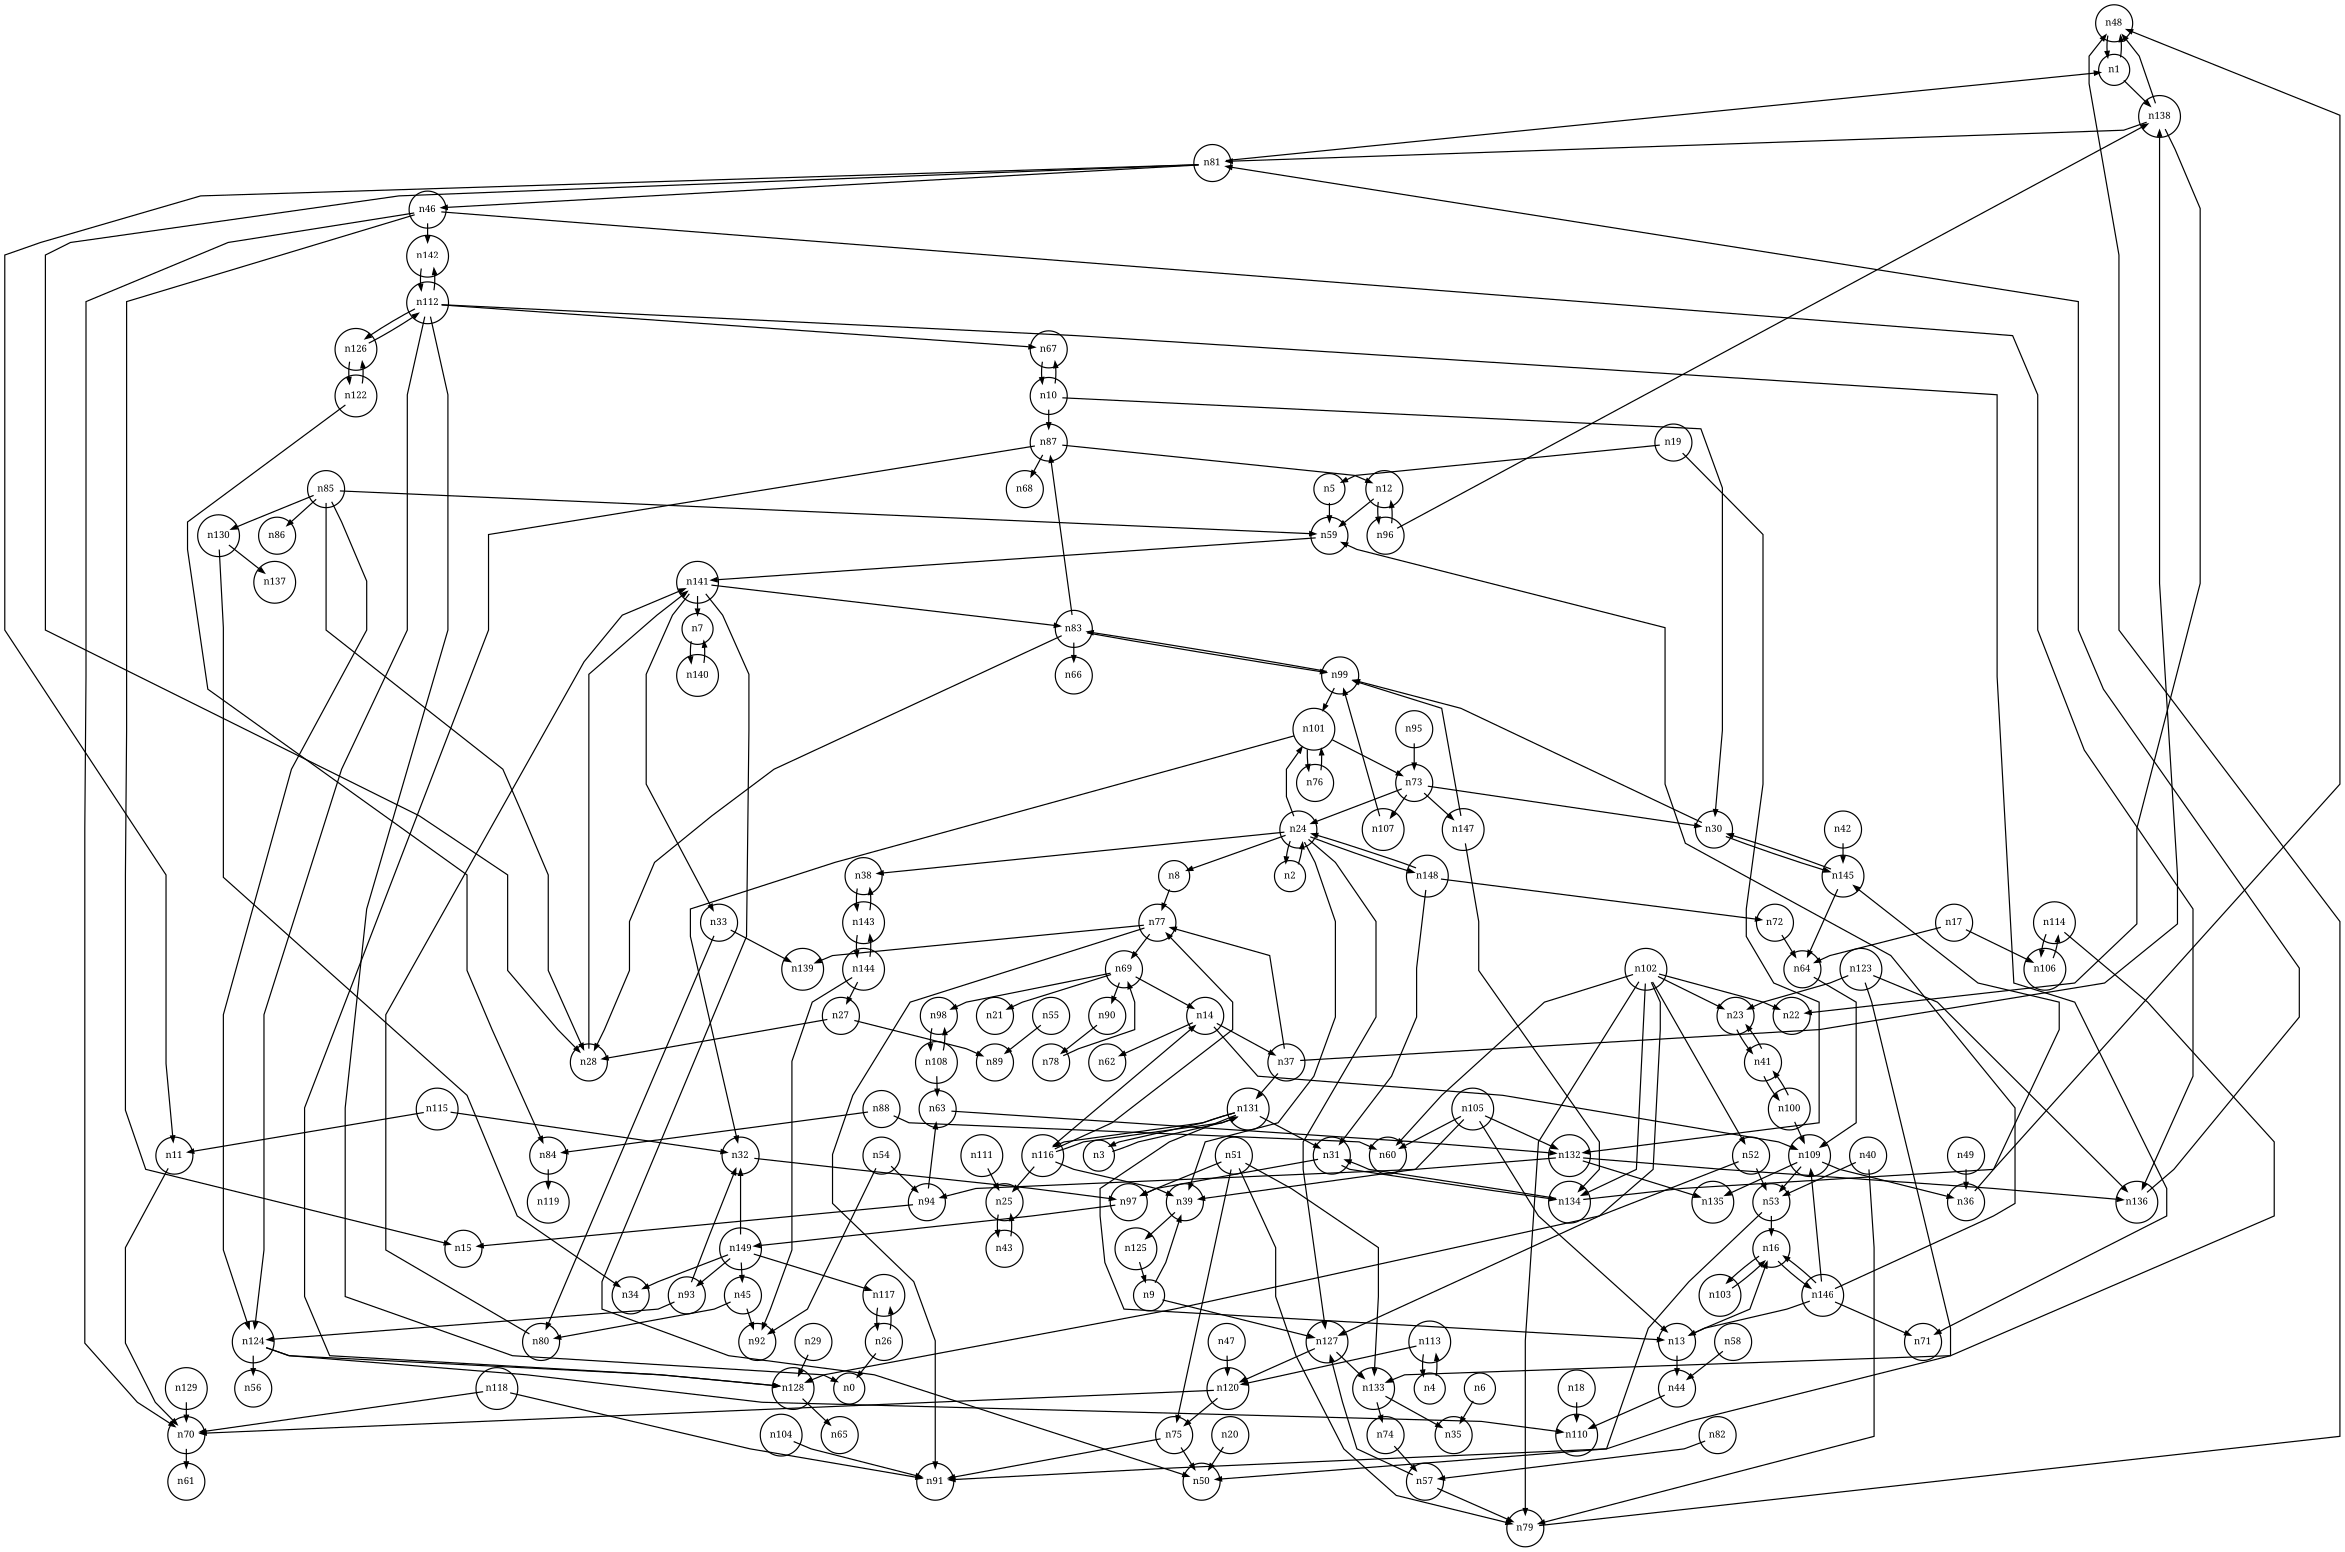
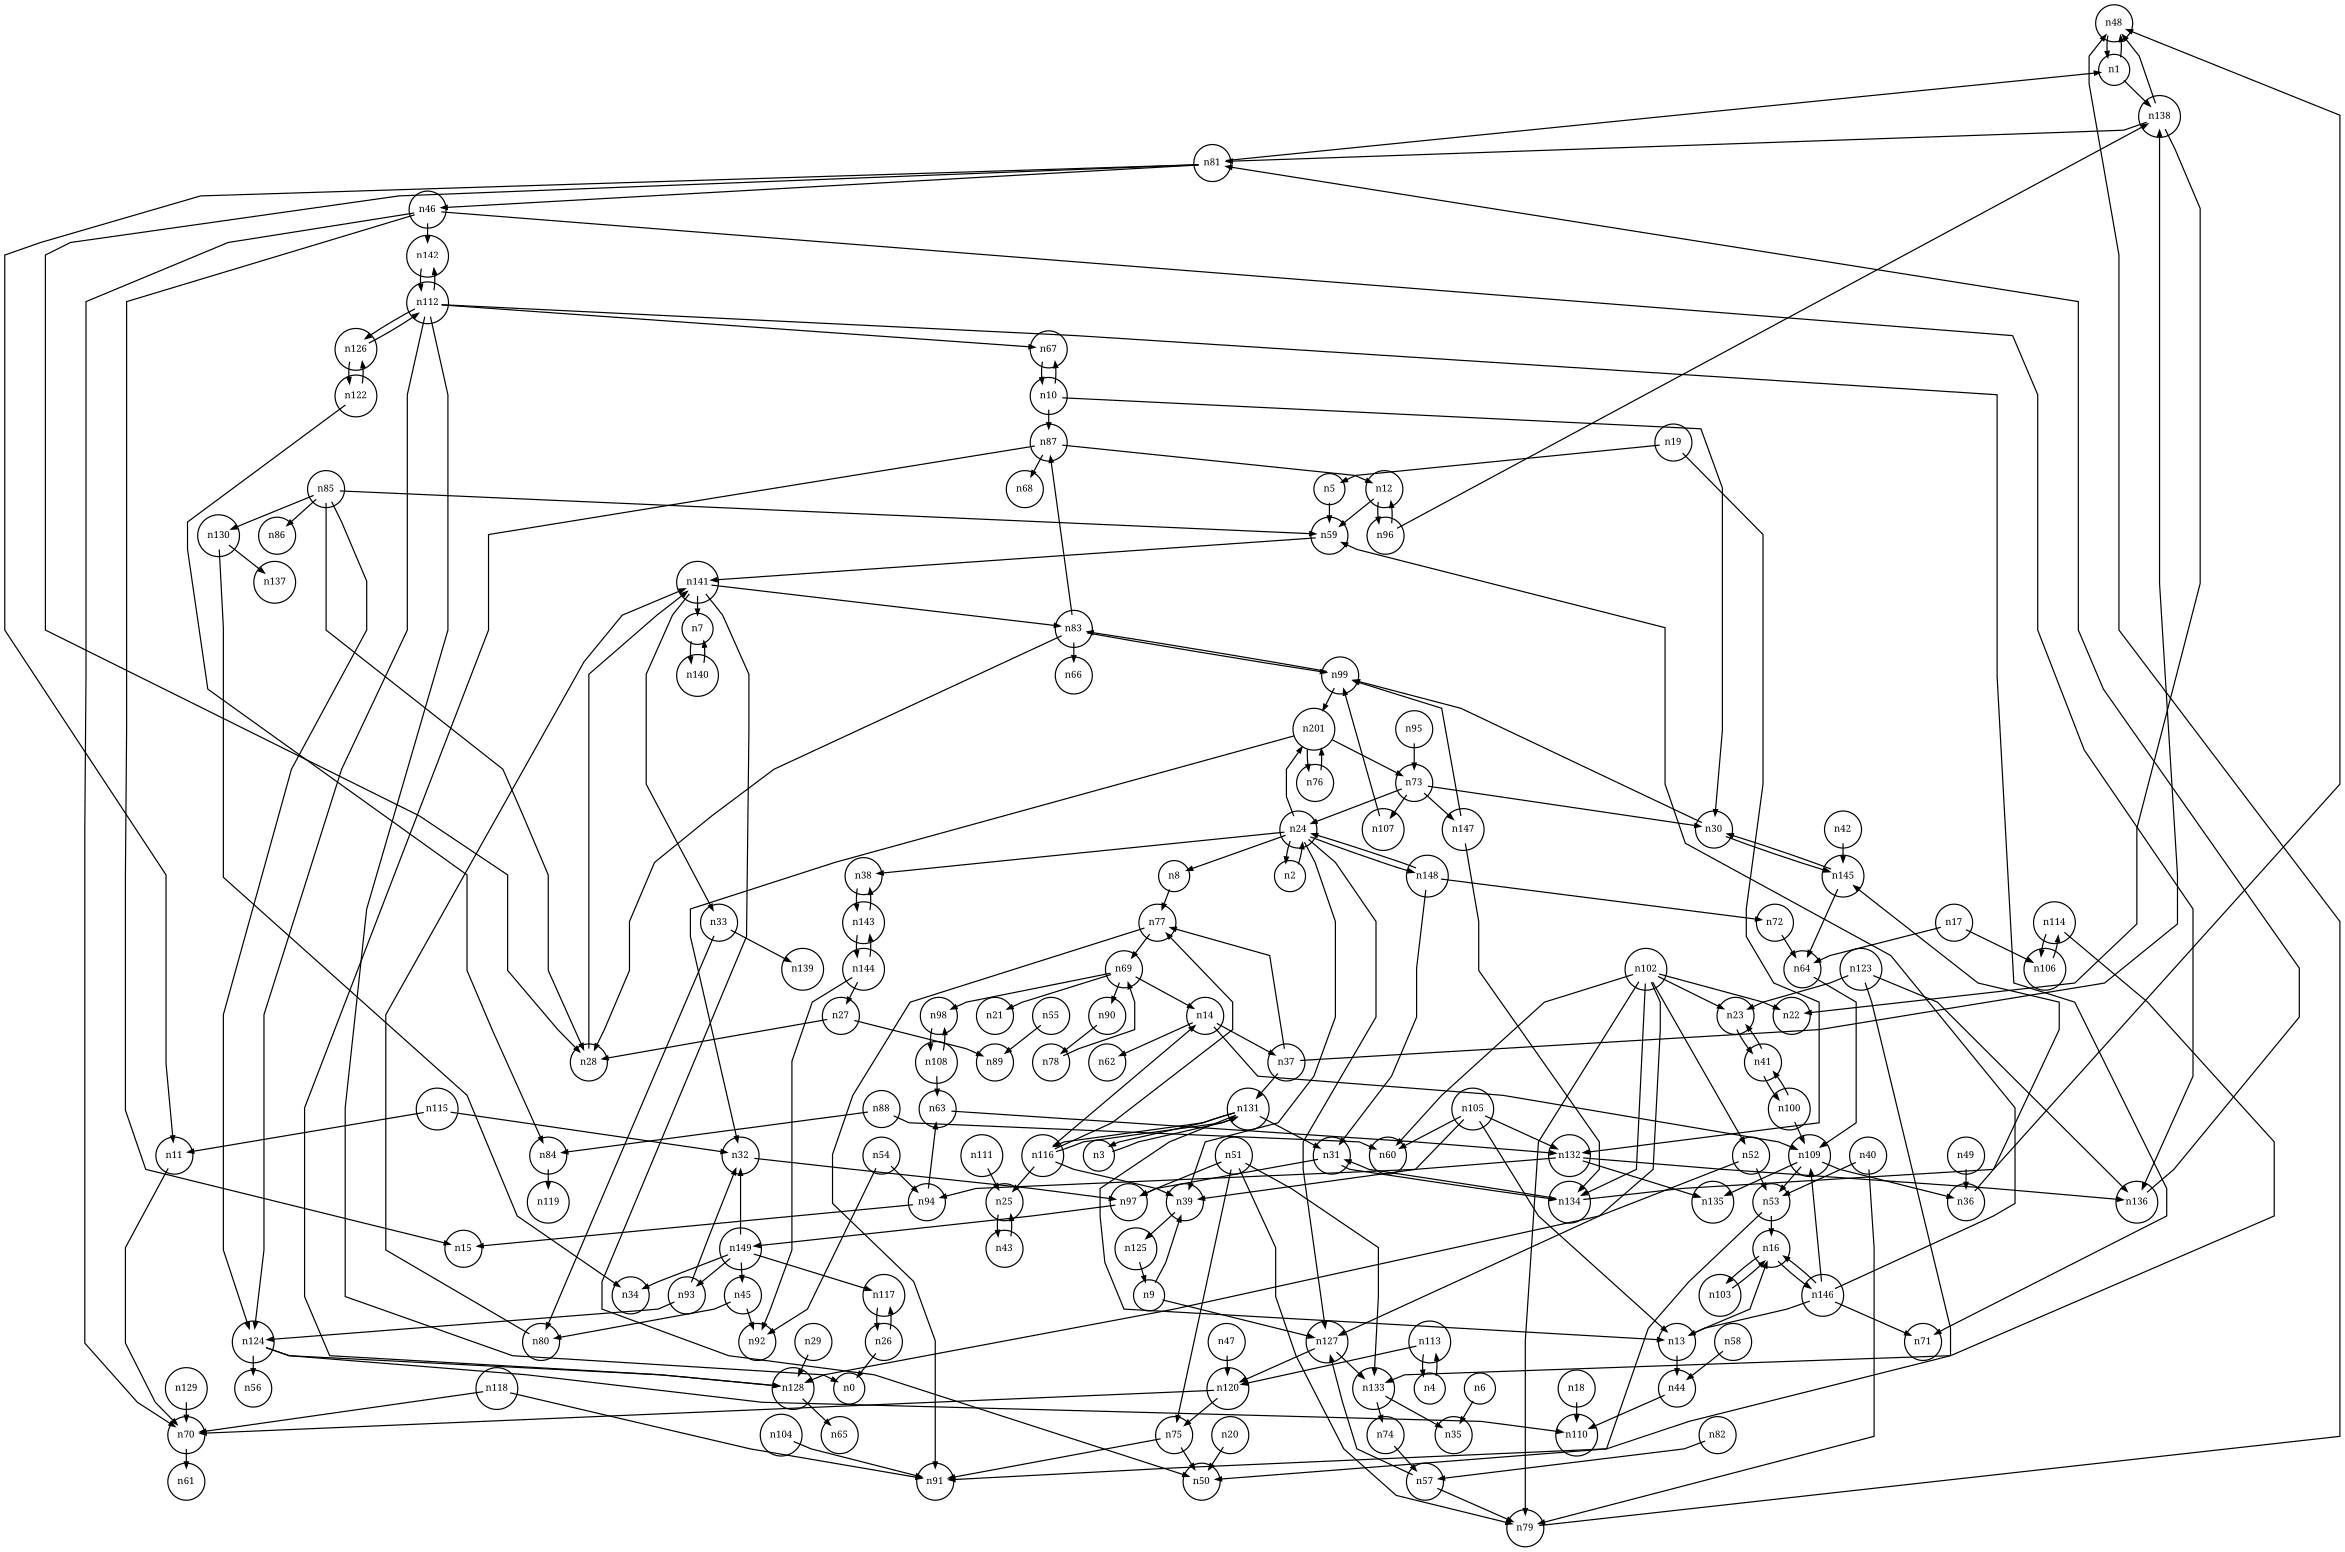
node "n101": label "n101" -> "n201"
edge "n77" -> "n139": removed
